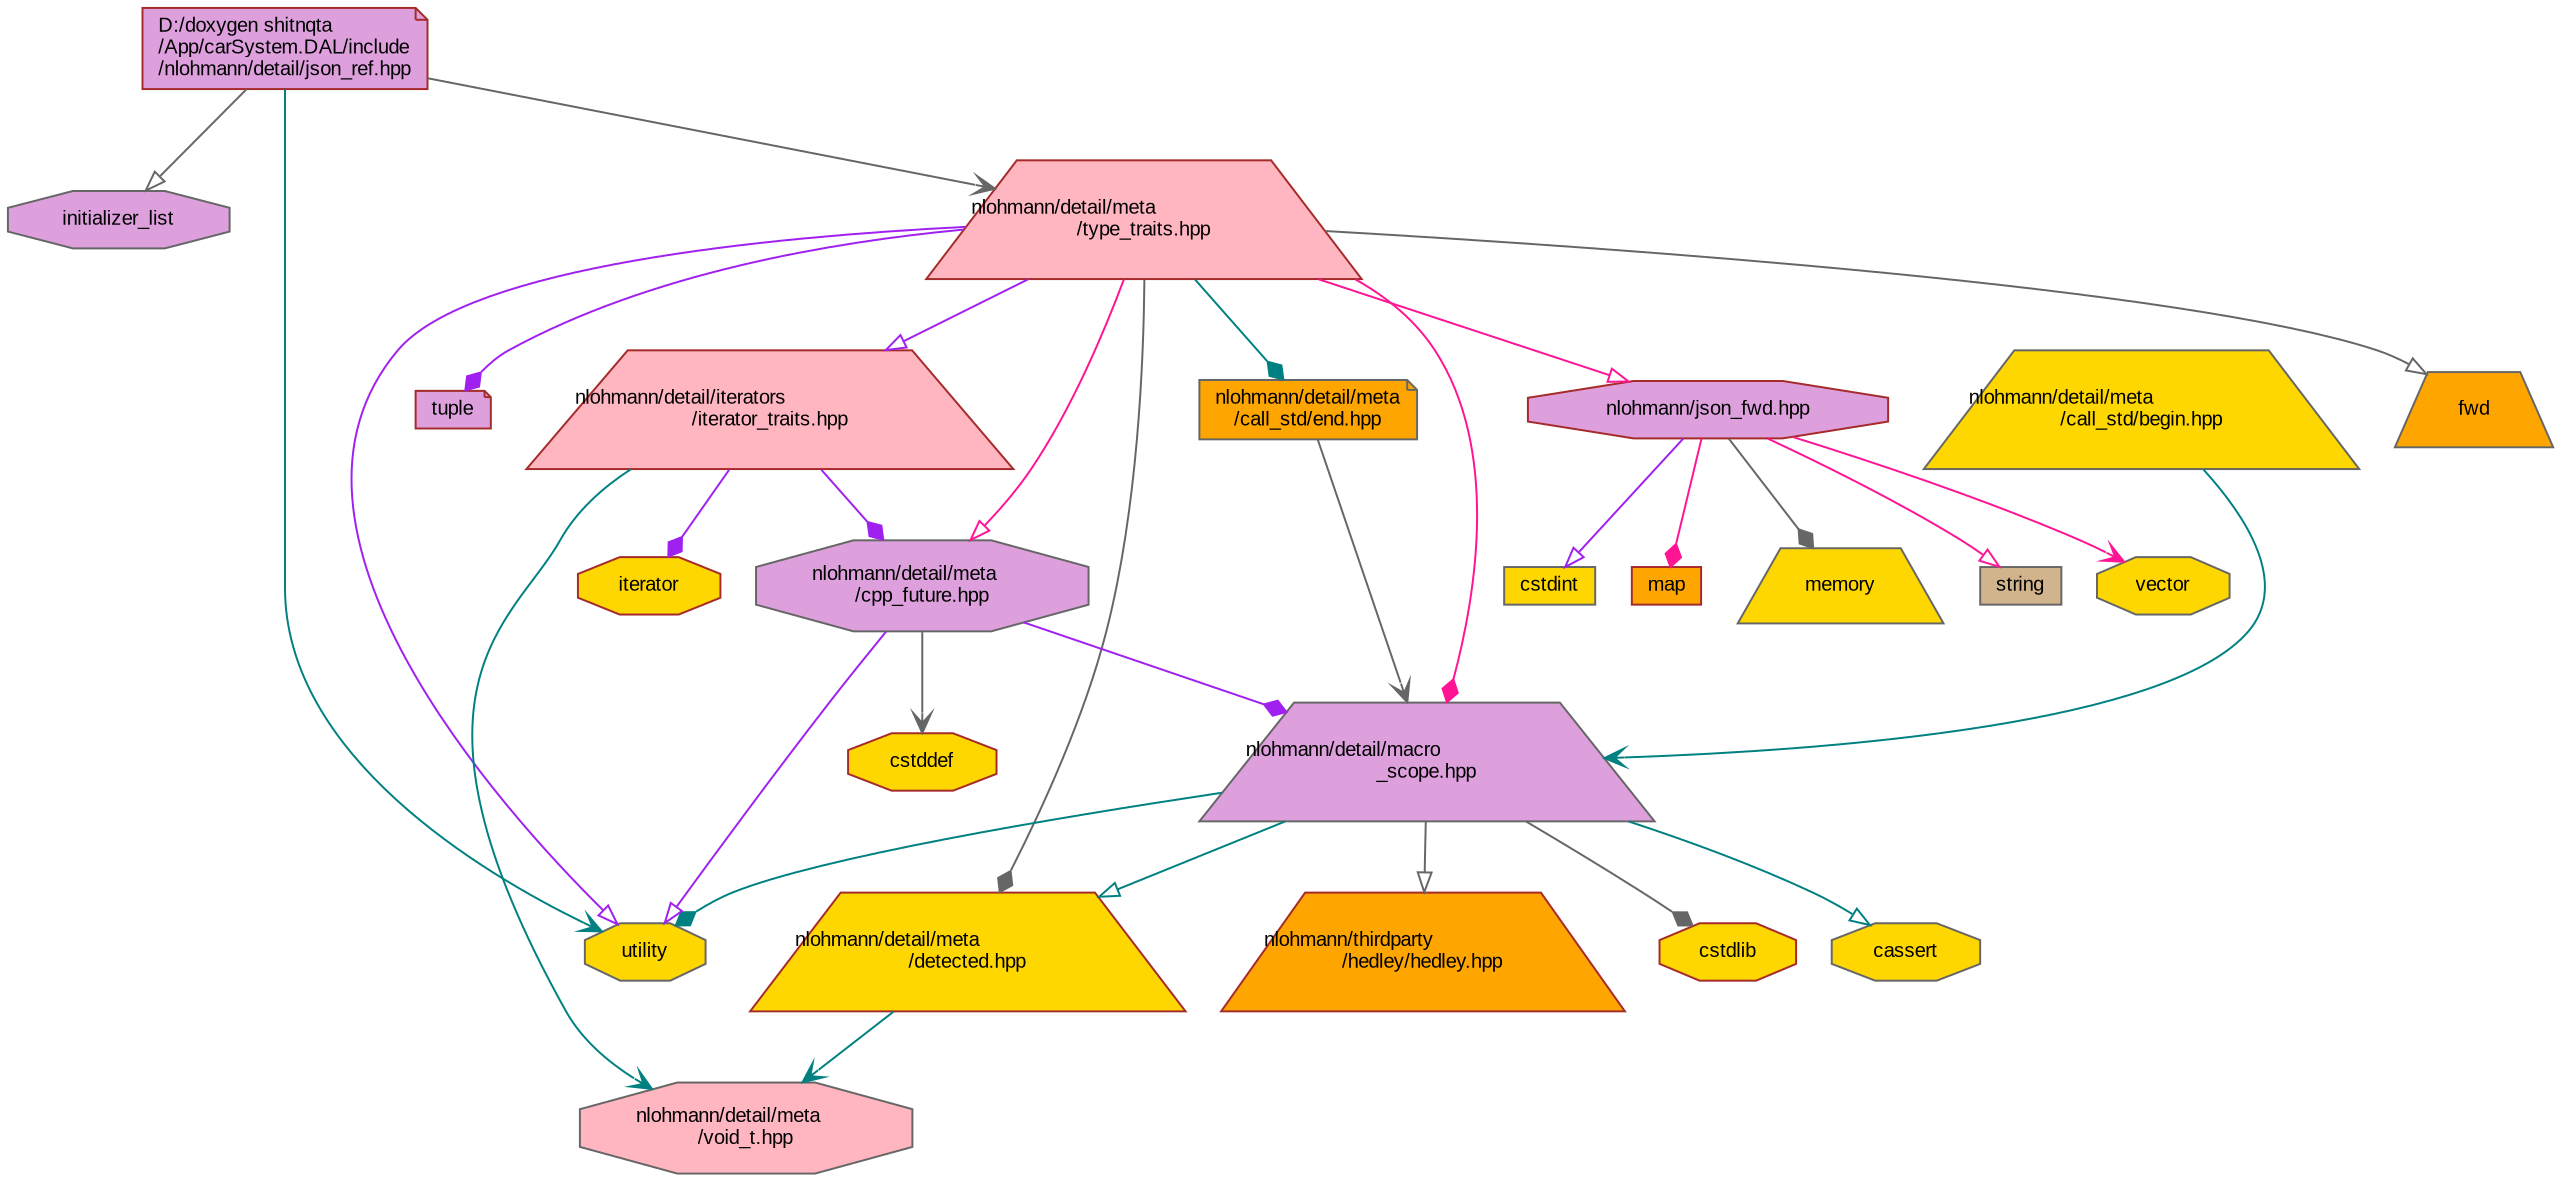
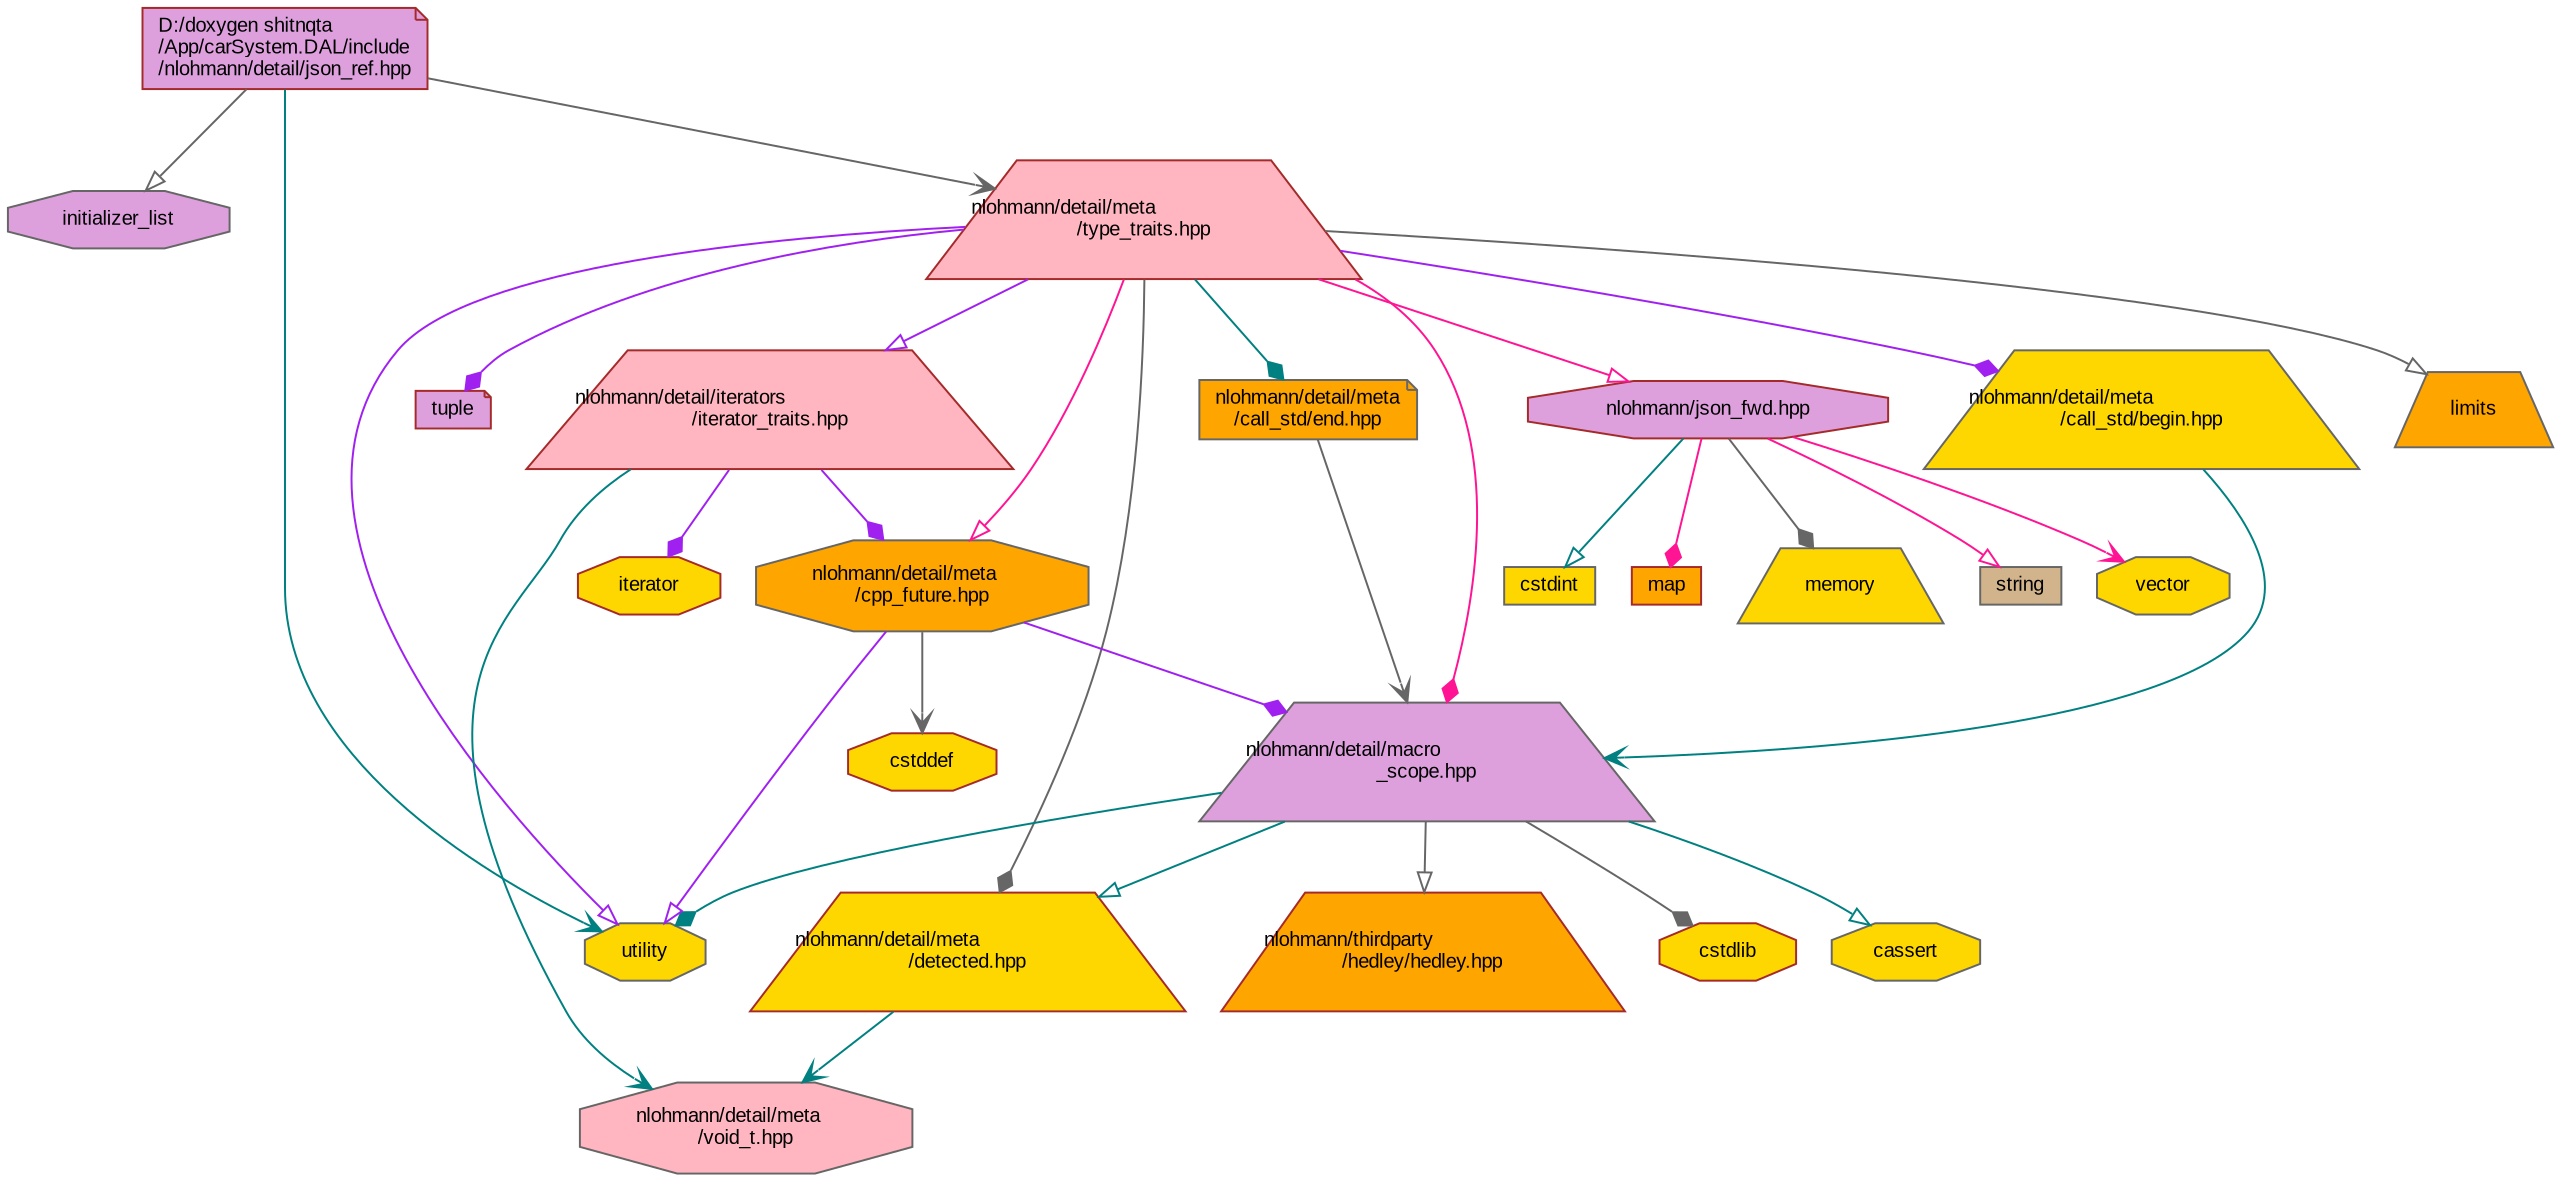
edge "nlohmann/detail/meta /type_traits.hpp" -> "nlohmann/detail/meta /call_std/begin.hpp": added
node "fwd": label "fwd" -> "limits"
edge "nlohmann/json_fwd.hpp" -> "cstdint": color purple -> teal
node "nlohmann/detail/meta /cpp_future.hpp": fillcolor plum -> orange
